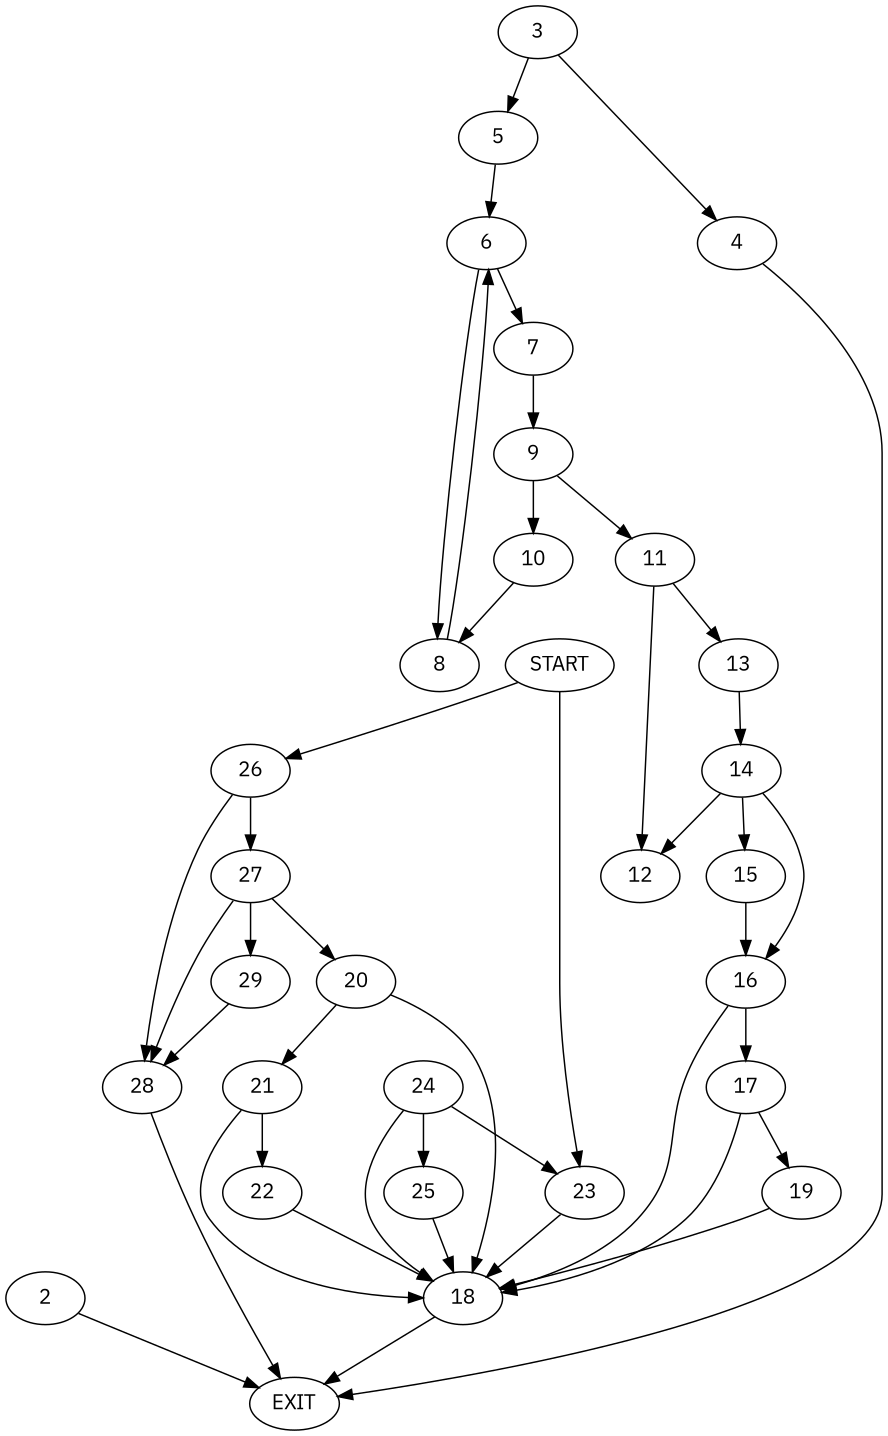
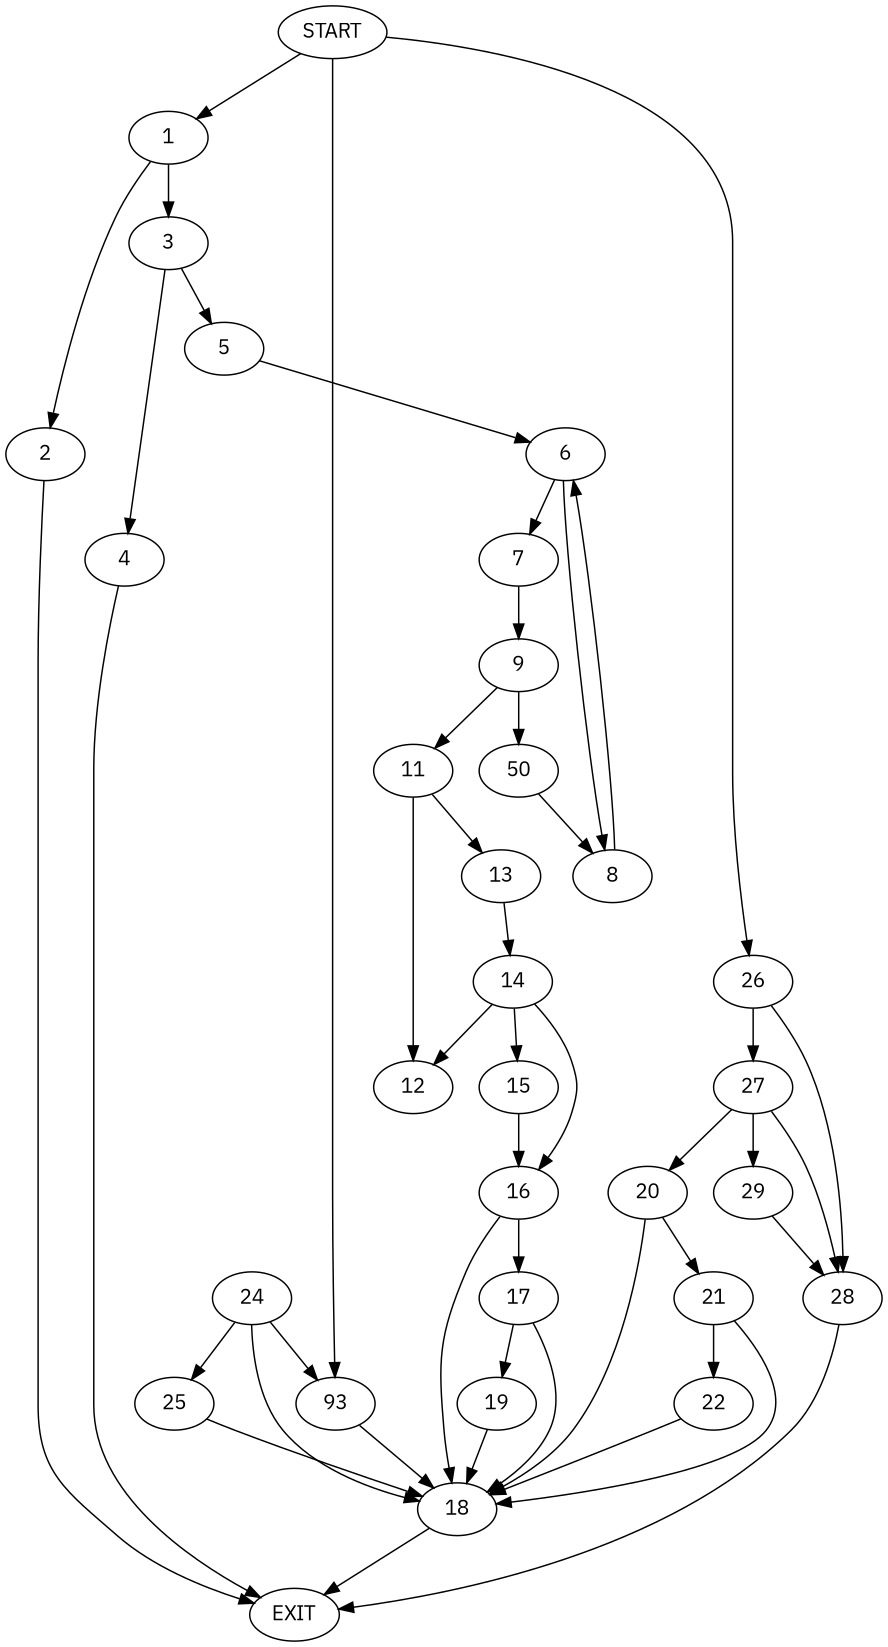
node "1": added
node "10": label "10" -> "50"
node "23": label "23" -> "93"
